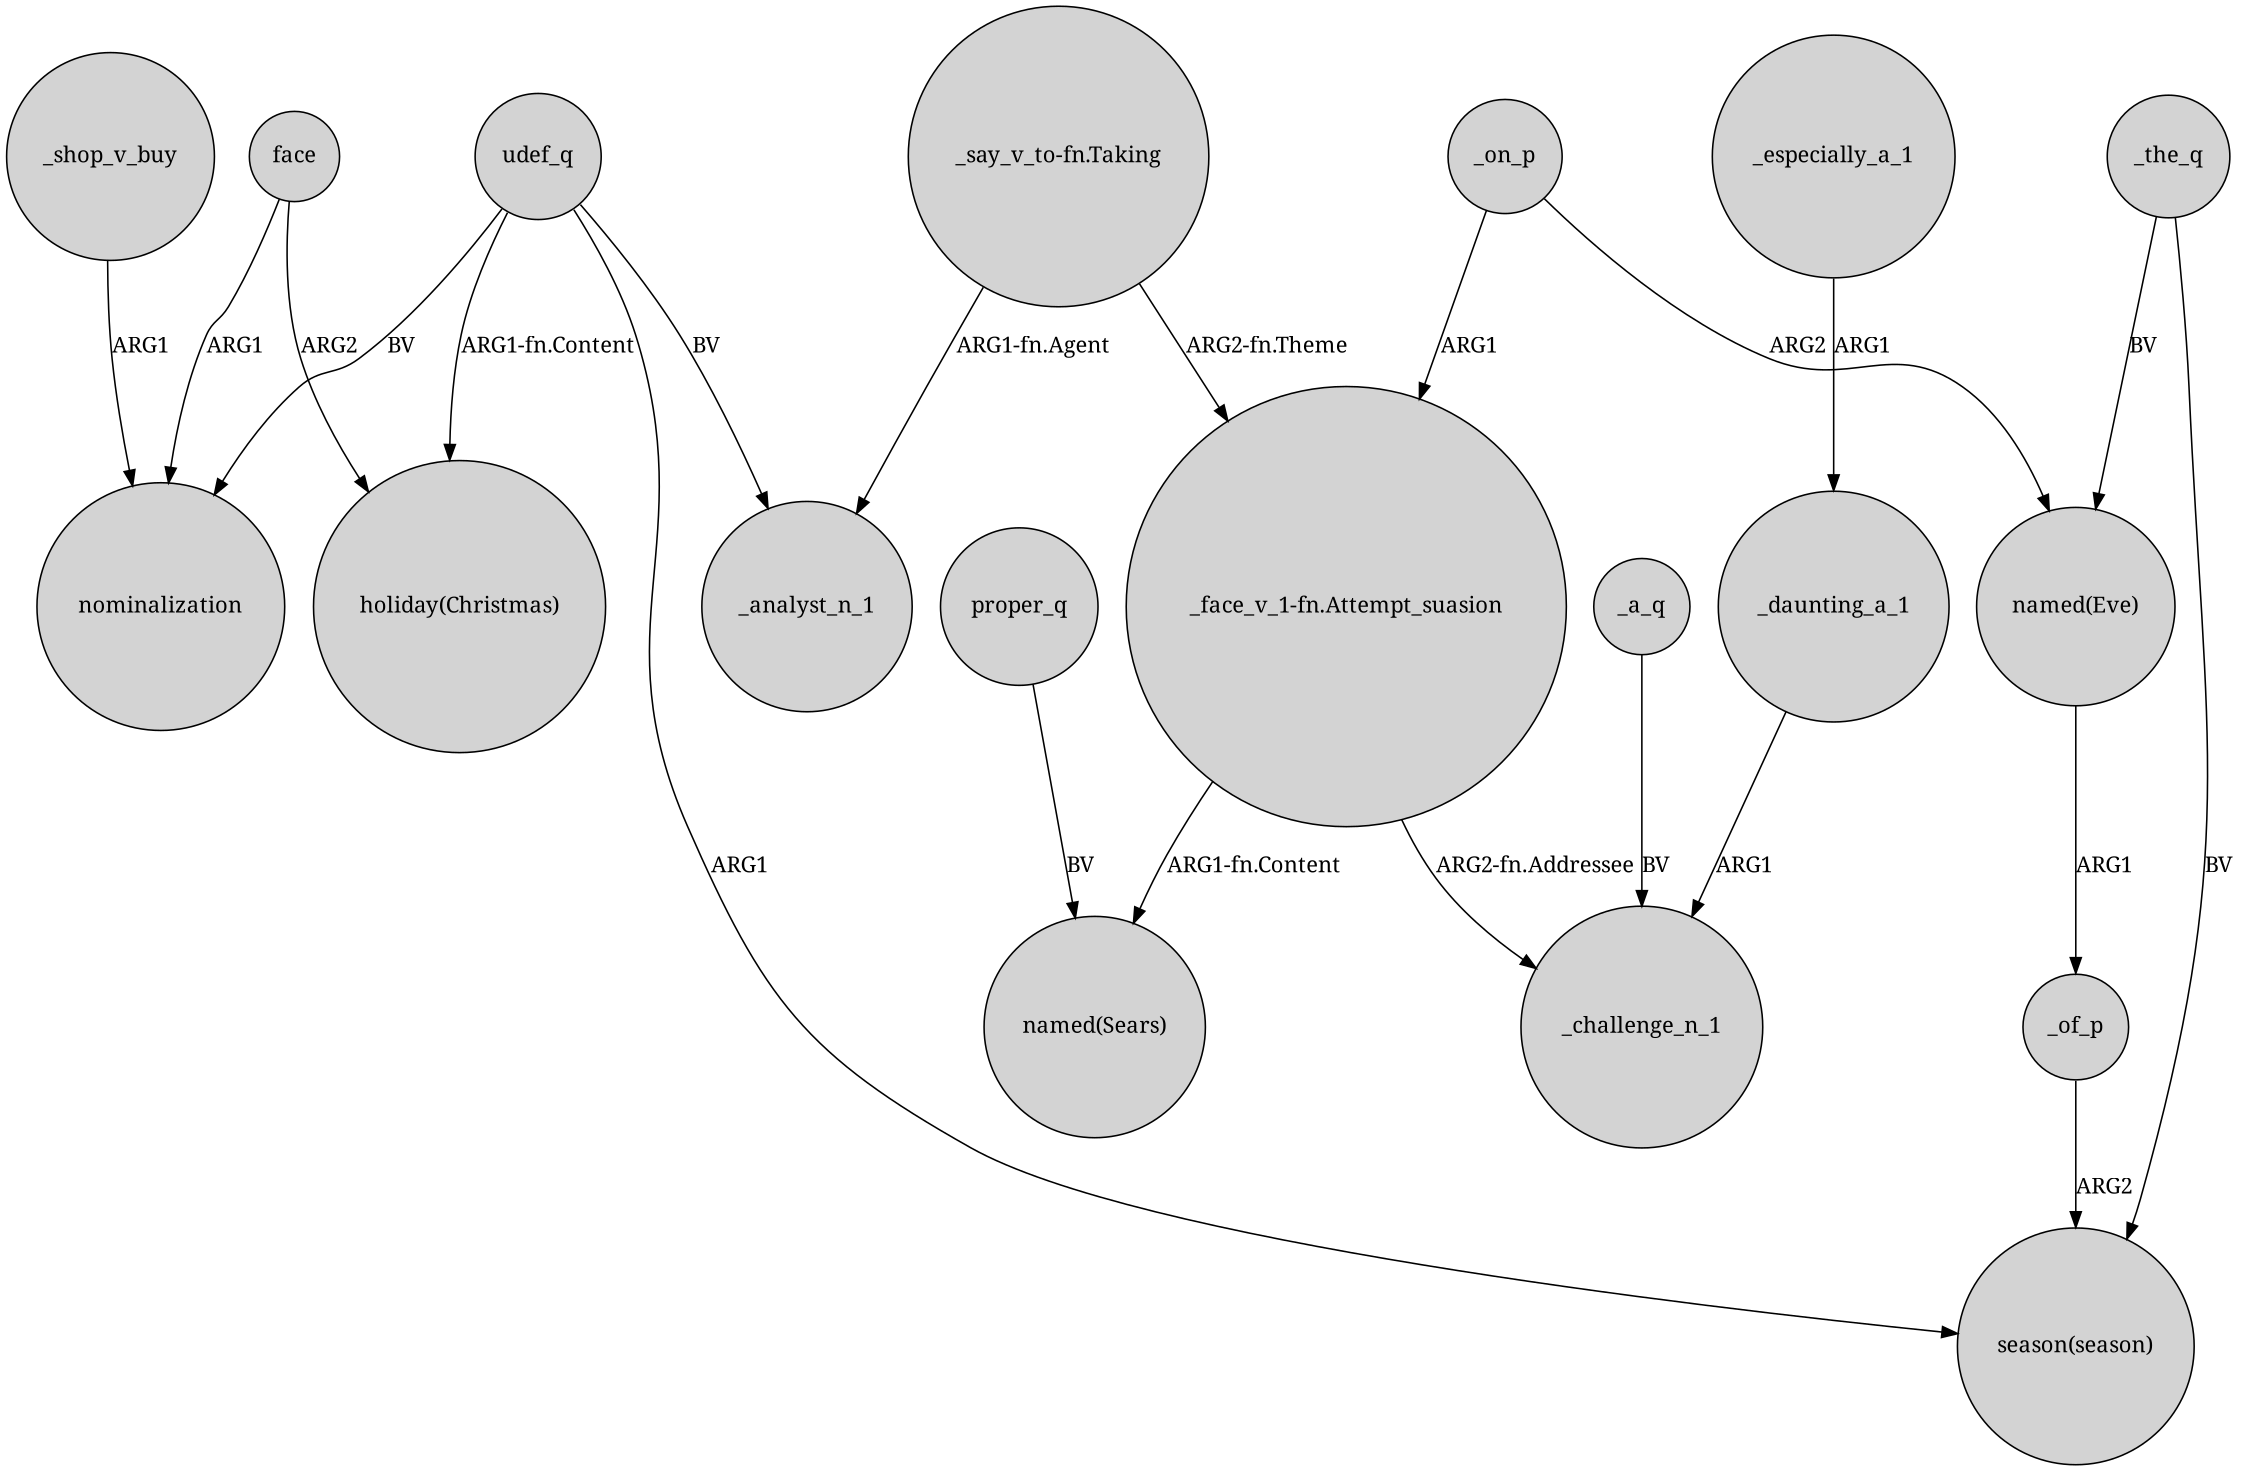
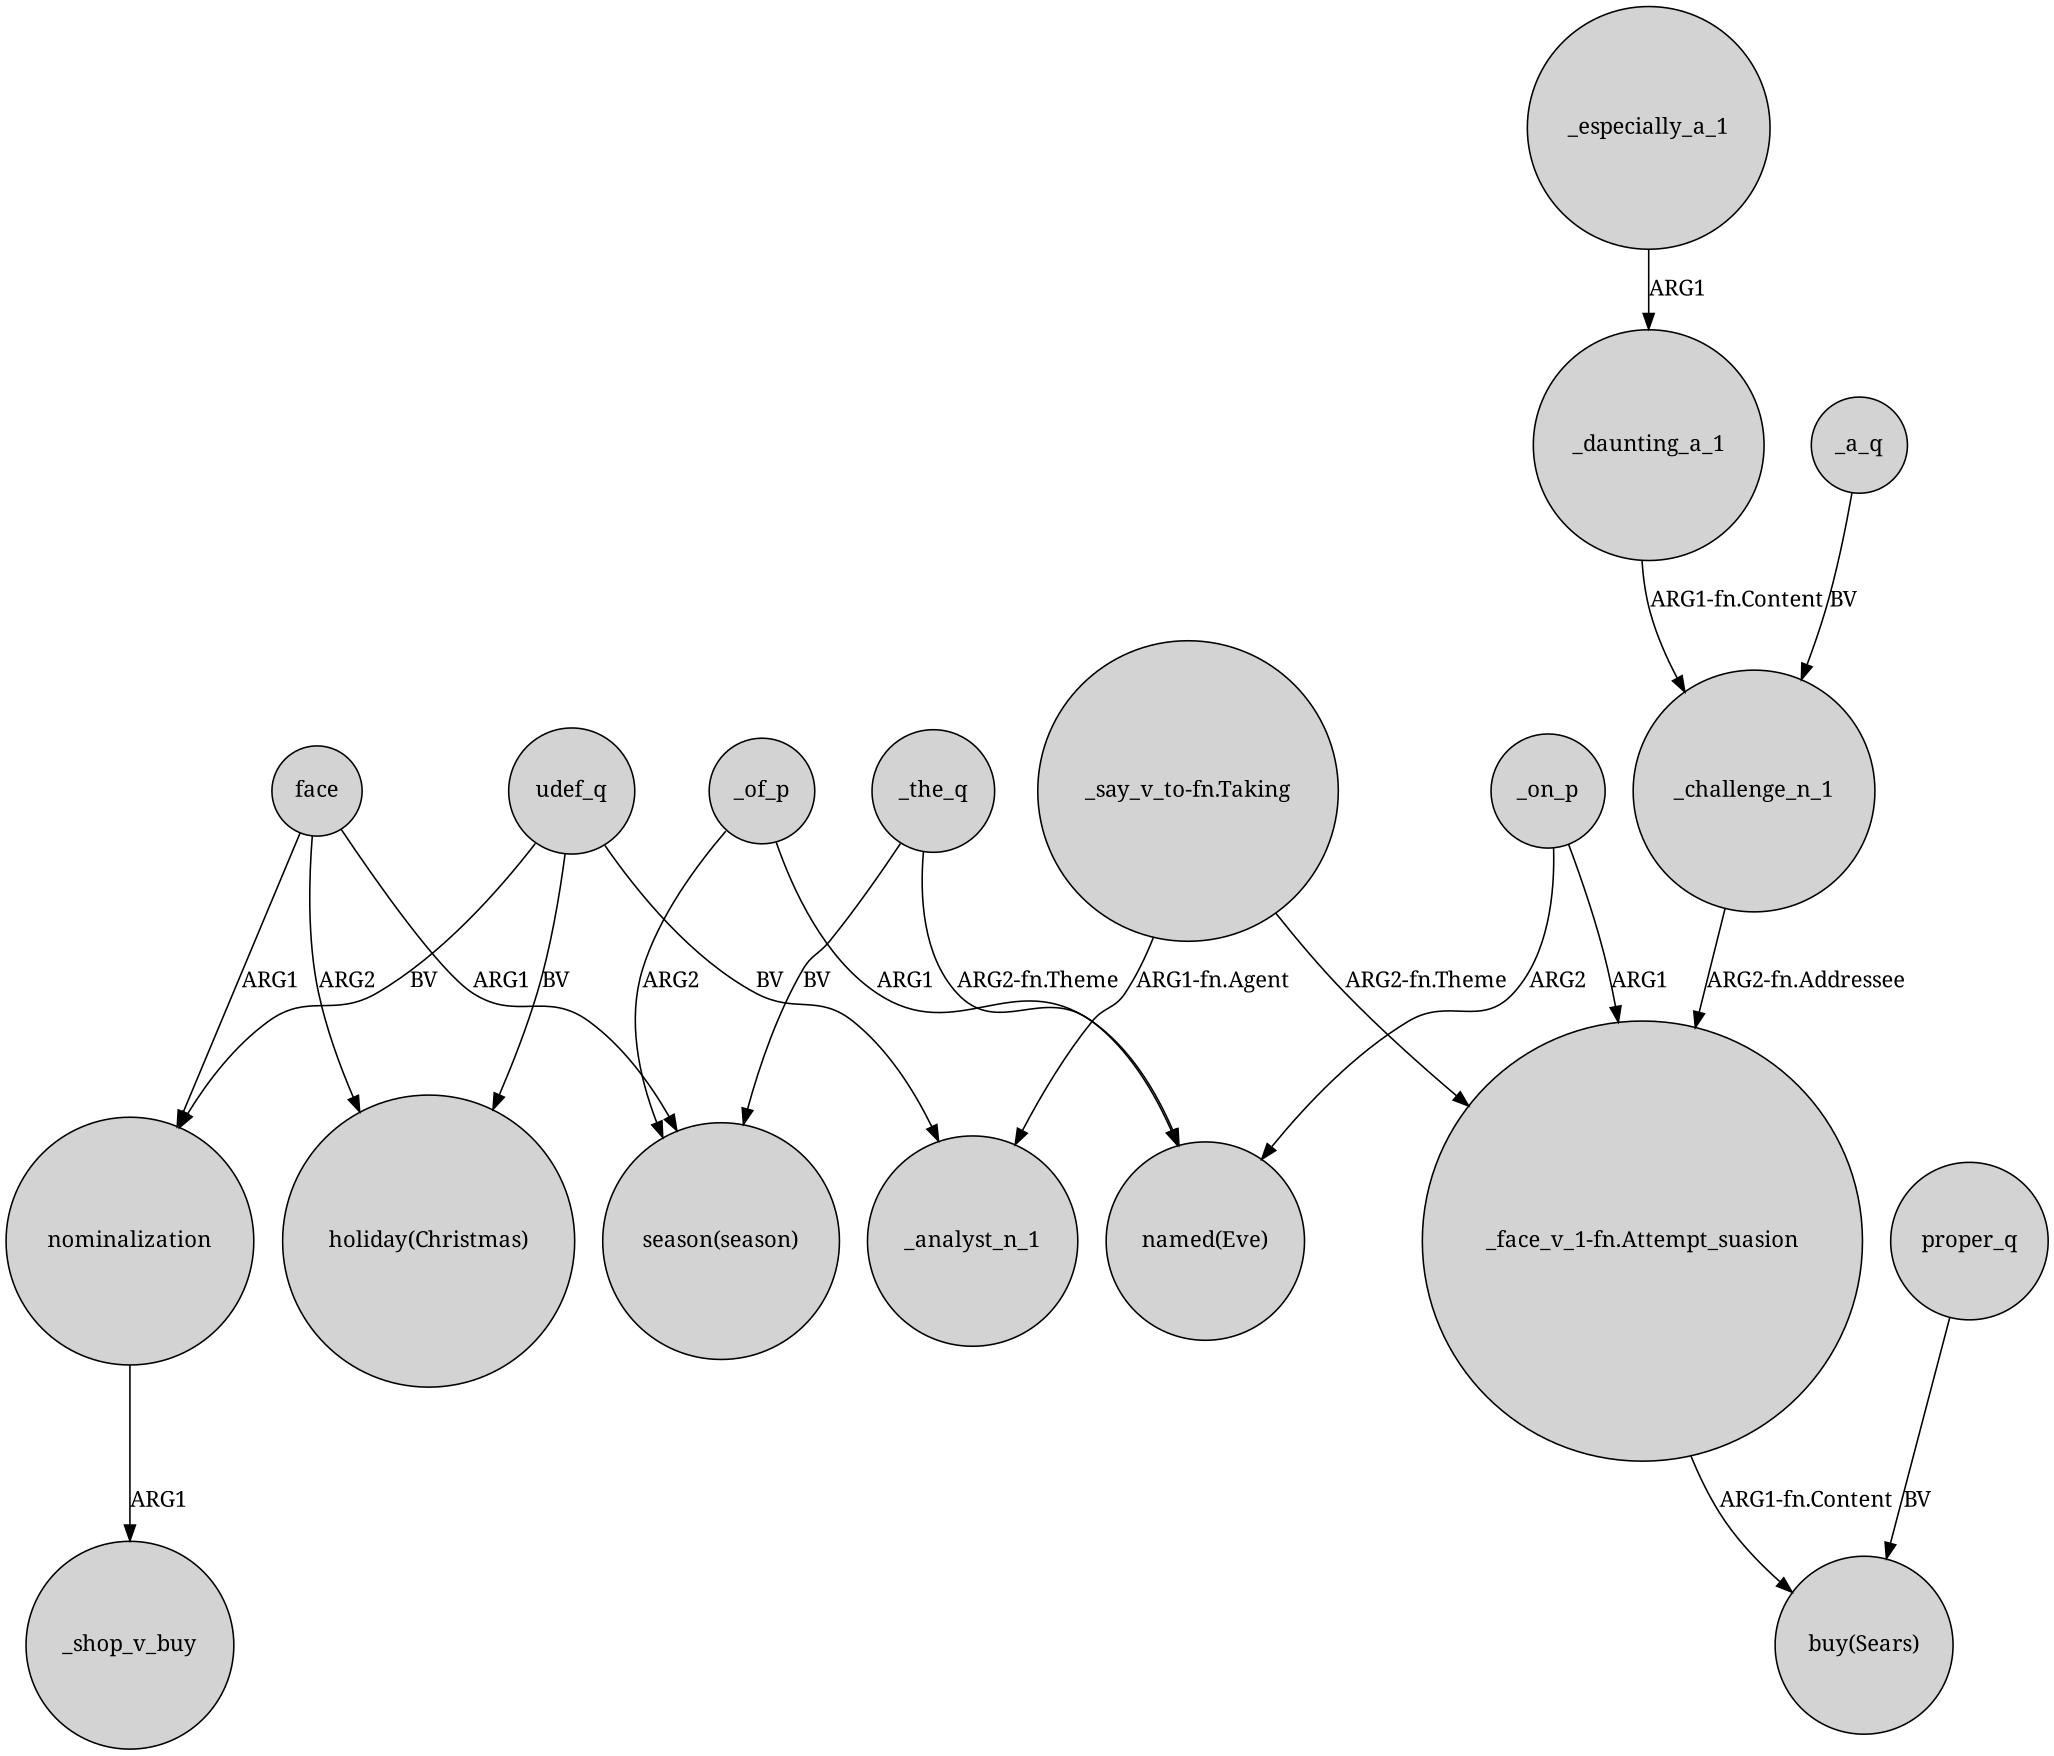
edge "udef_q" -> "holiday(Christmas)": label "ARG1-fn.Content" -> "BV"
edge "_the_q" -> "named(Eve)": label "BV" -> "ARG2-fn.Theme"
edge "_shop_v_buy" -> "nominalization": reversed
edge "named(Eve)" -> "_of_p": reversed
edge "_daunting_a_1" -> "_challenge_n_1": label "ARG1" -> "ARG1-fn.Content"
edge "_face_v_1-fn.Attempt_suasion" -> "_challenge_n_1": reversed
node "named(Sears)": label "named(Sears)" -> "buy(Sears)"
edge "udef_q" -> "season(season)": now "face" -> "season(season)"
